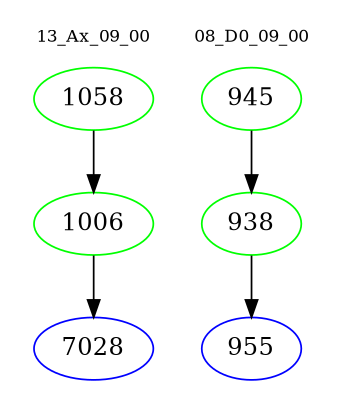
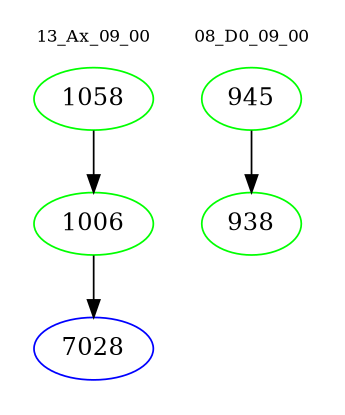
node "955": removed
